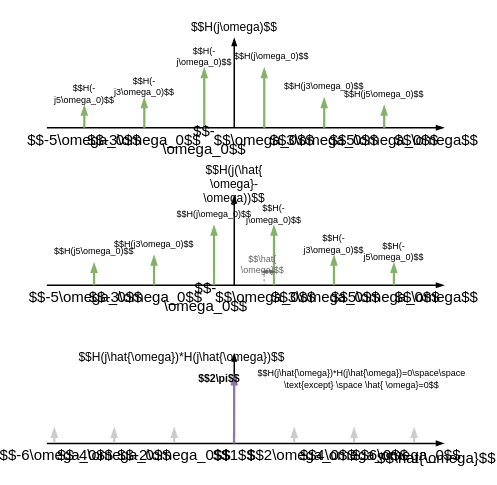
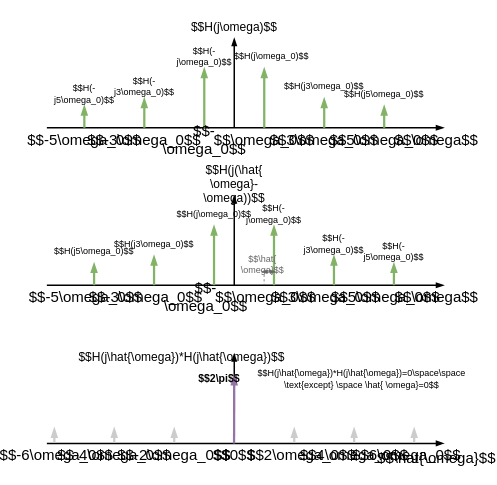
node "$$1$$": label "$$1$$" -> "$$0$$"
